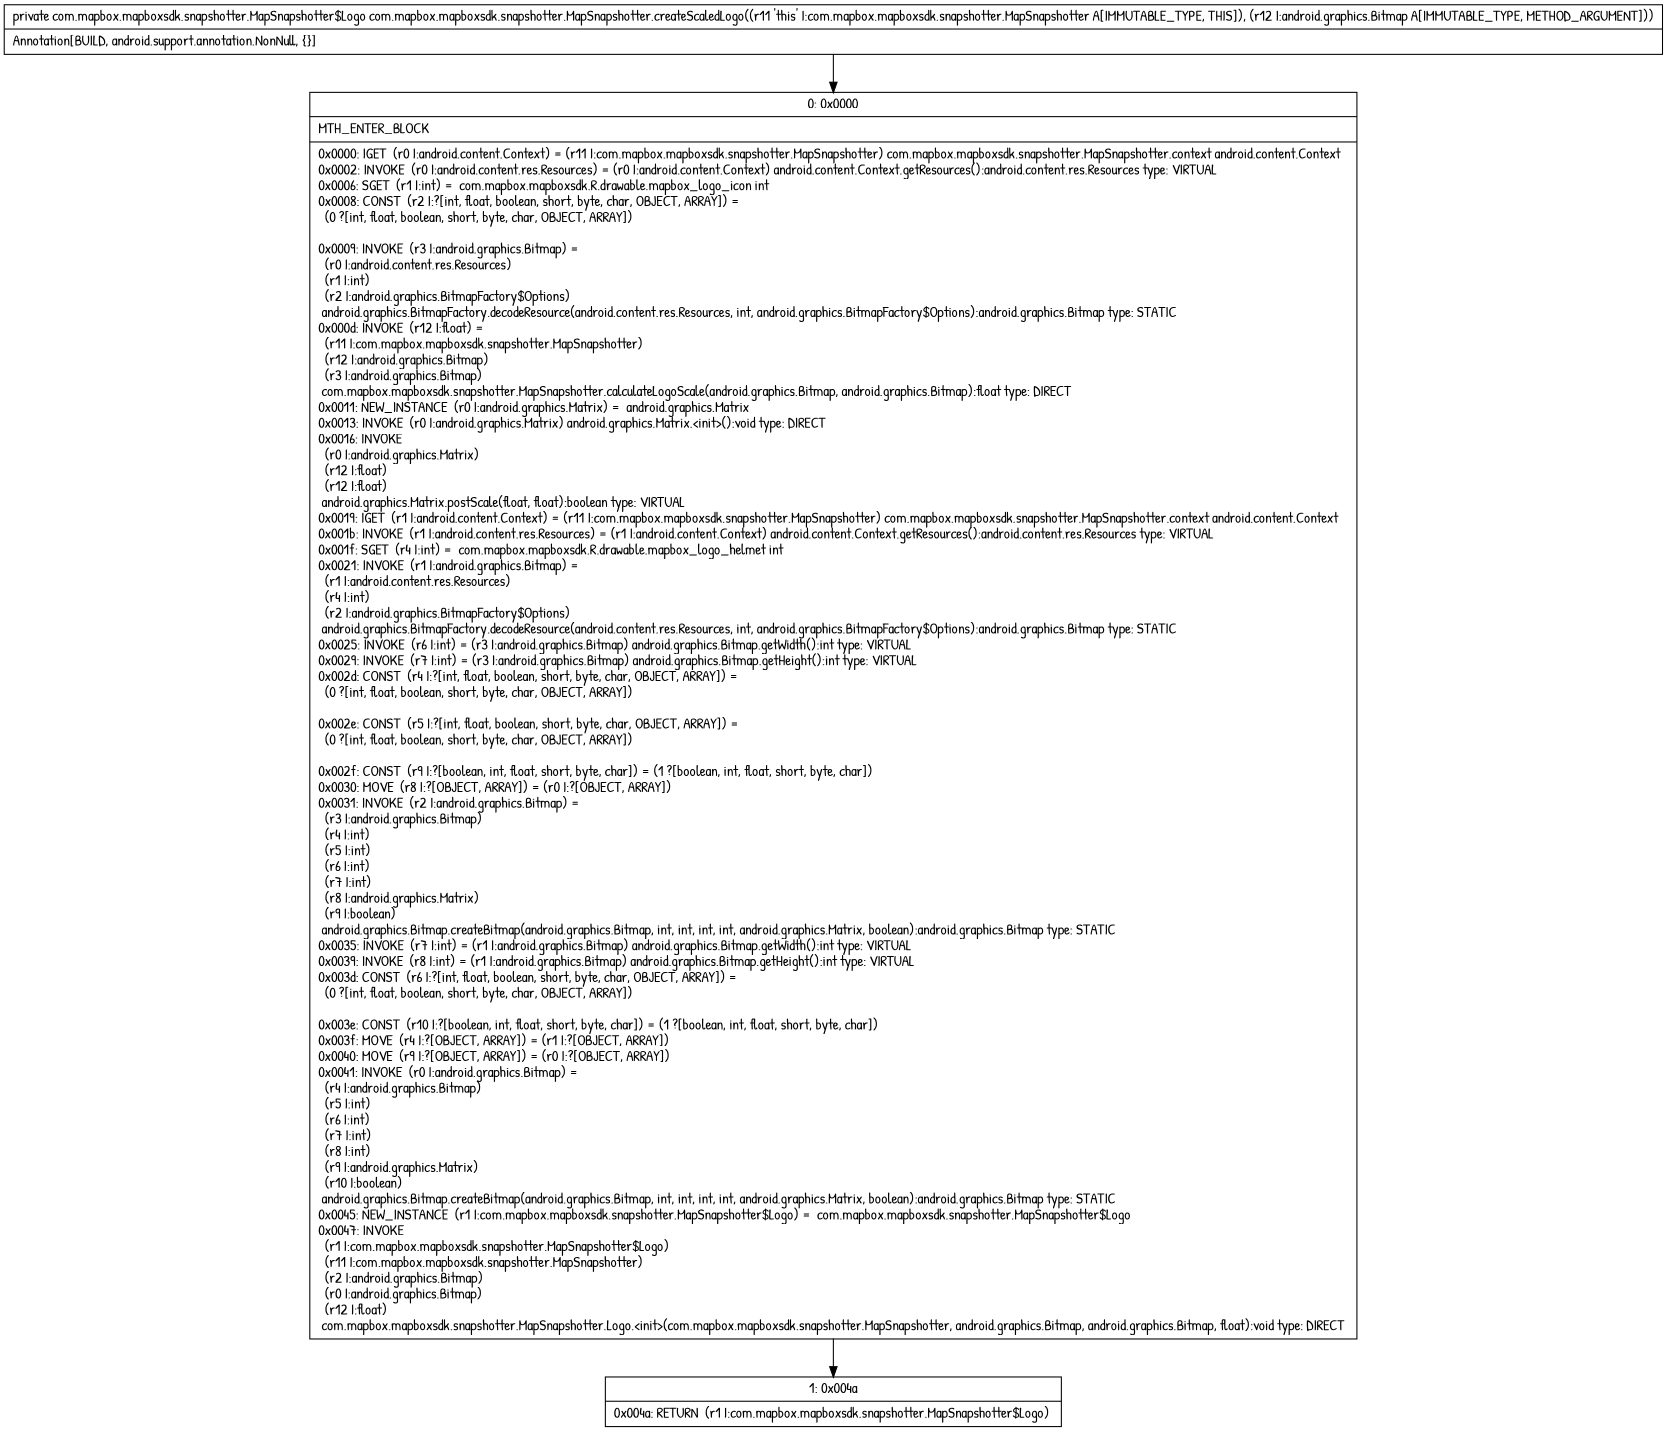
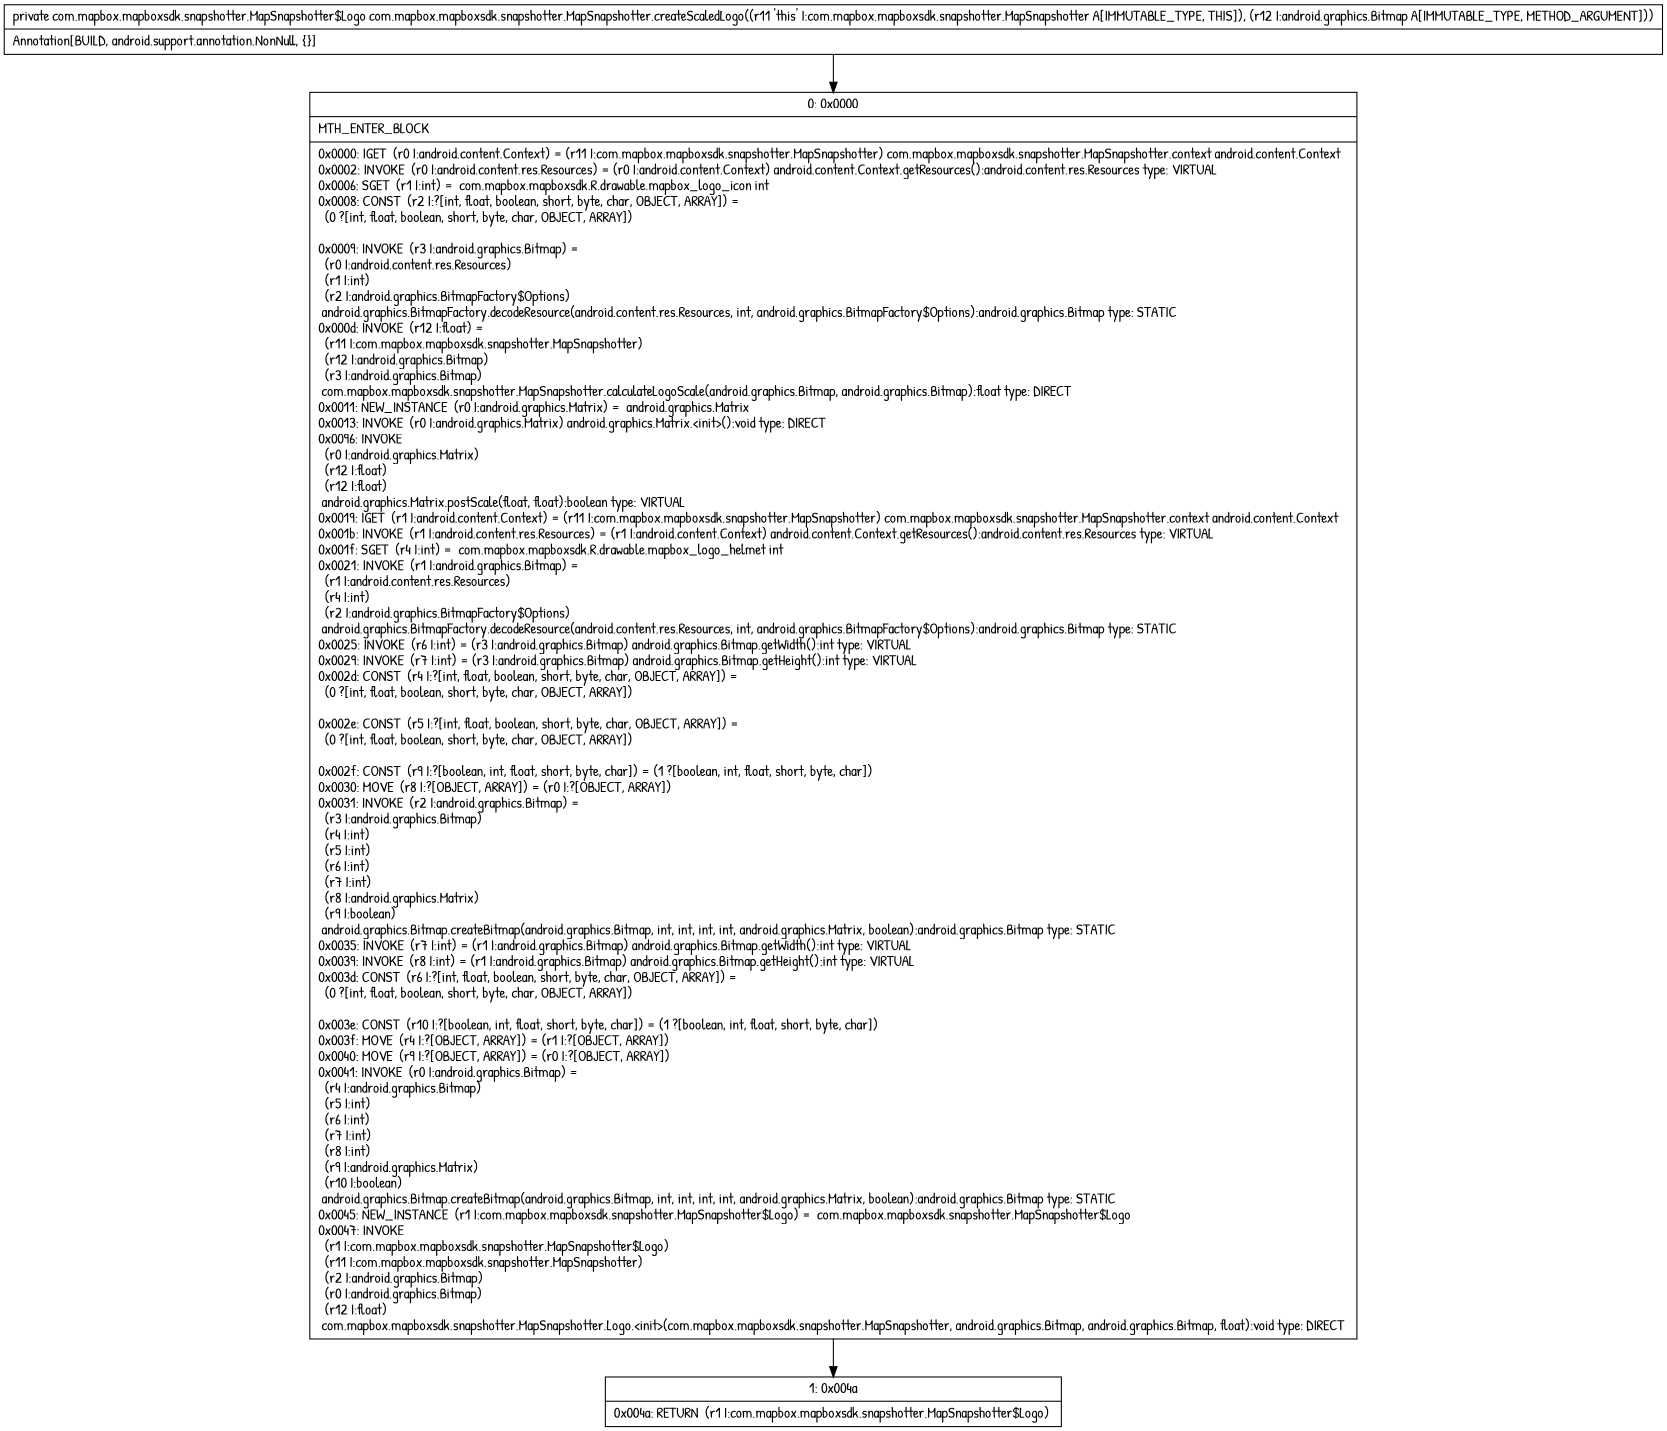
node "0: 0x0000": text "0x0016: INVOKE" -> "0x0096: INVOKE"
